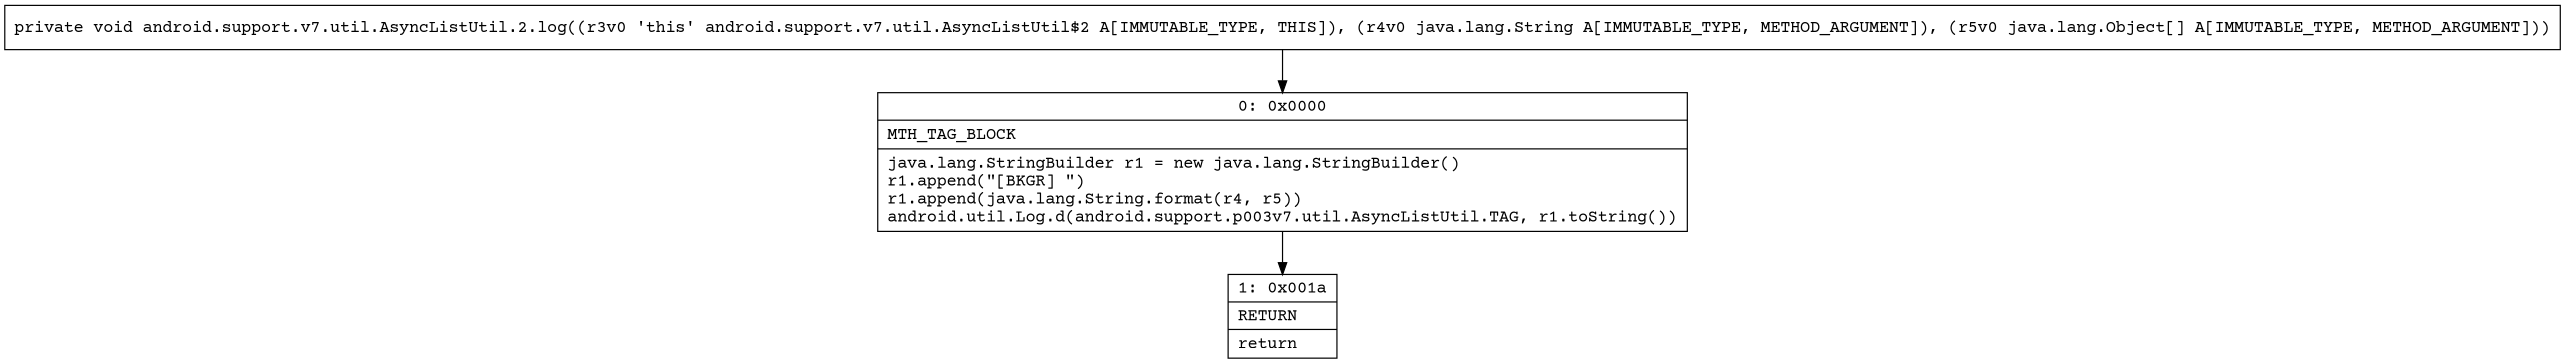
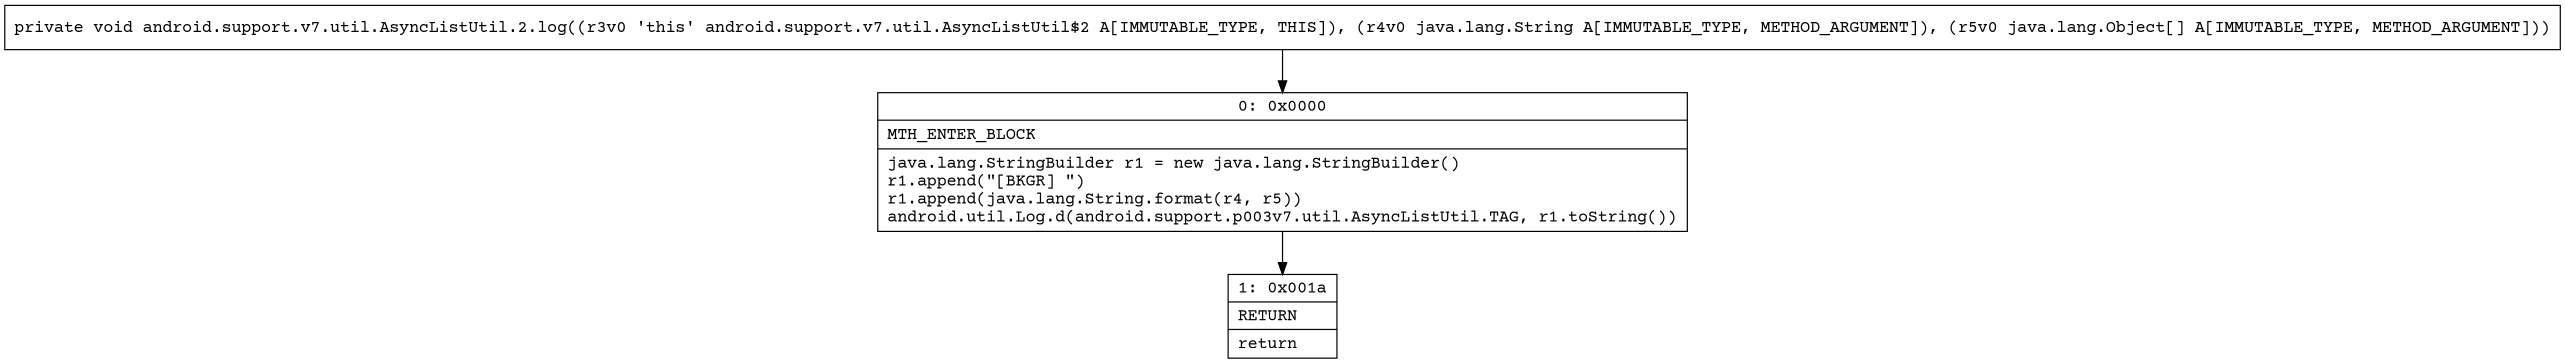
node "0: 0x0000": text "MTH_TAG_BLOCK" -> "MTH_ENTER_BLOCK"
